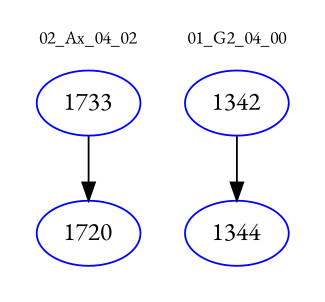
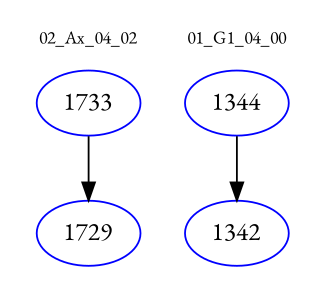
cluster "01_G2_04_00": label "01_G2_04_00" -> "01_G1_04_00"
edge "1342" -> "1344": reversed
node "1720": label "1720" -> "1729"
